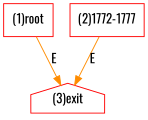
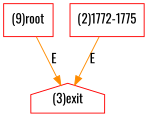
node "(1)root": label "(1)root" -> "(9)root"
node "(2)1772-1777": label "(2)1772-1777" -> "(2)1772-1775"
